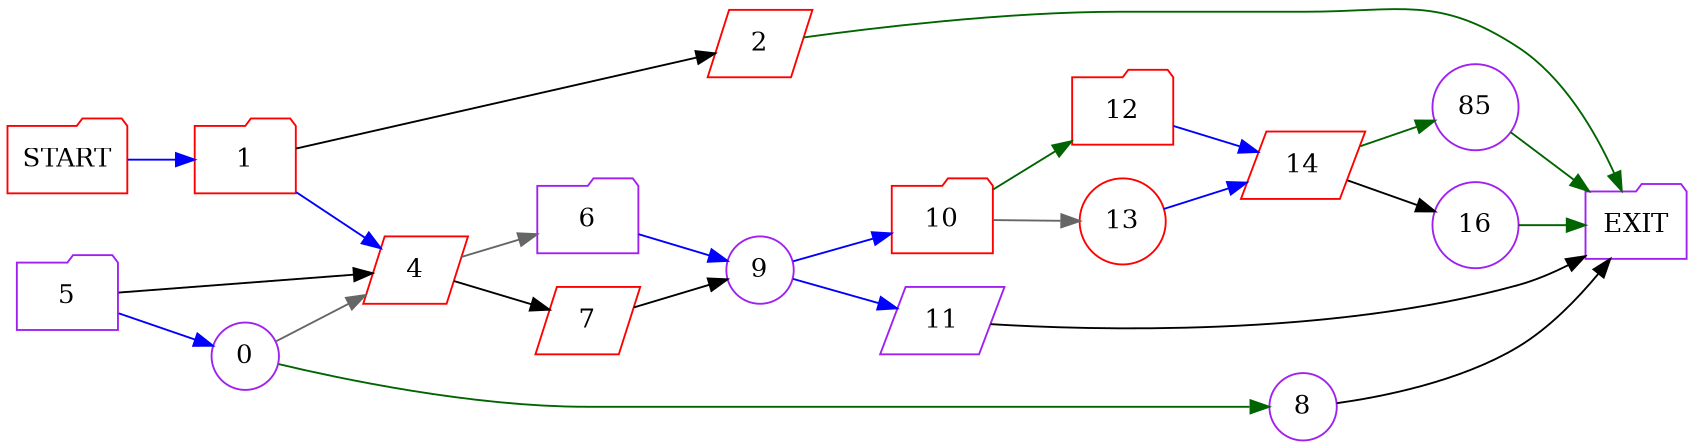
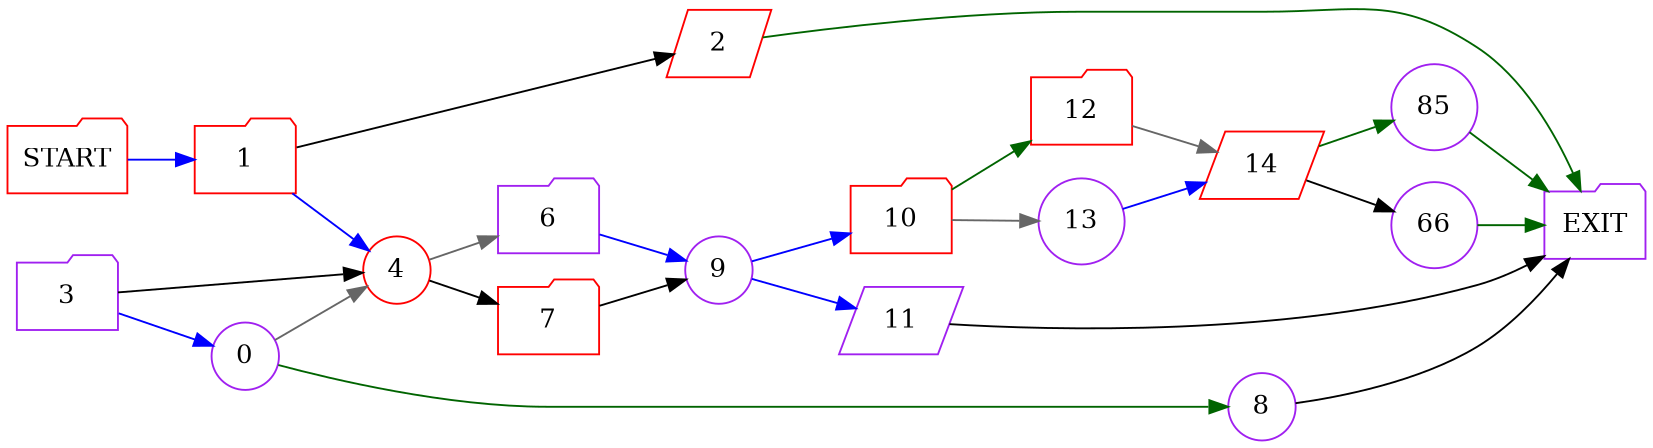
edge "12" -> "14": color blue -> gray40
node "13": color red -> purple
node "16": label "16" -> "66"
node "4": shape parallelogram -> circle
node "5": label "5" -> "3"
node "7": shape parallelogram -> folder
